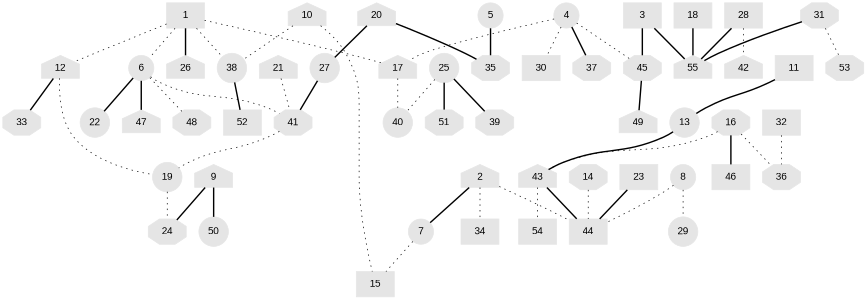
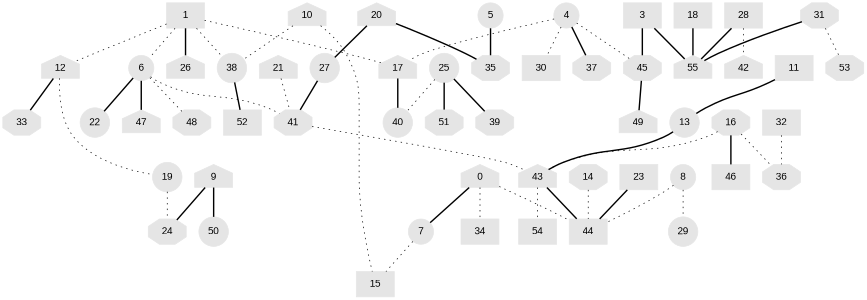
edge "17" -- "40": style dotted -> bold
edge "41" -- "19": now "41" -- "43"
node "2": label "2" -> "0"
